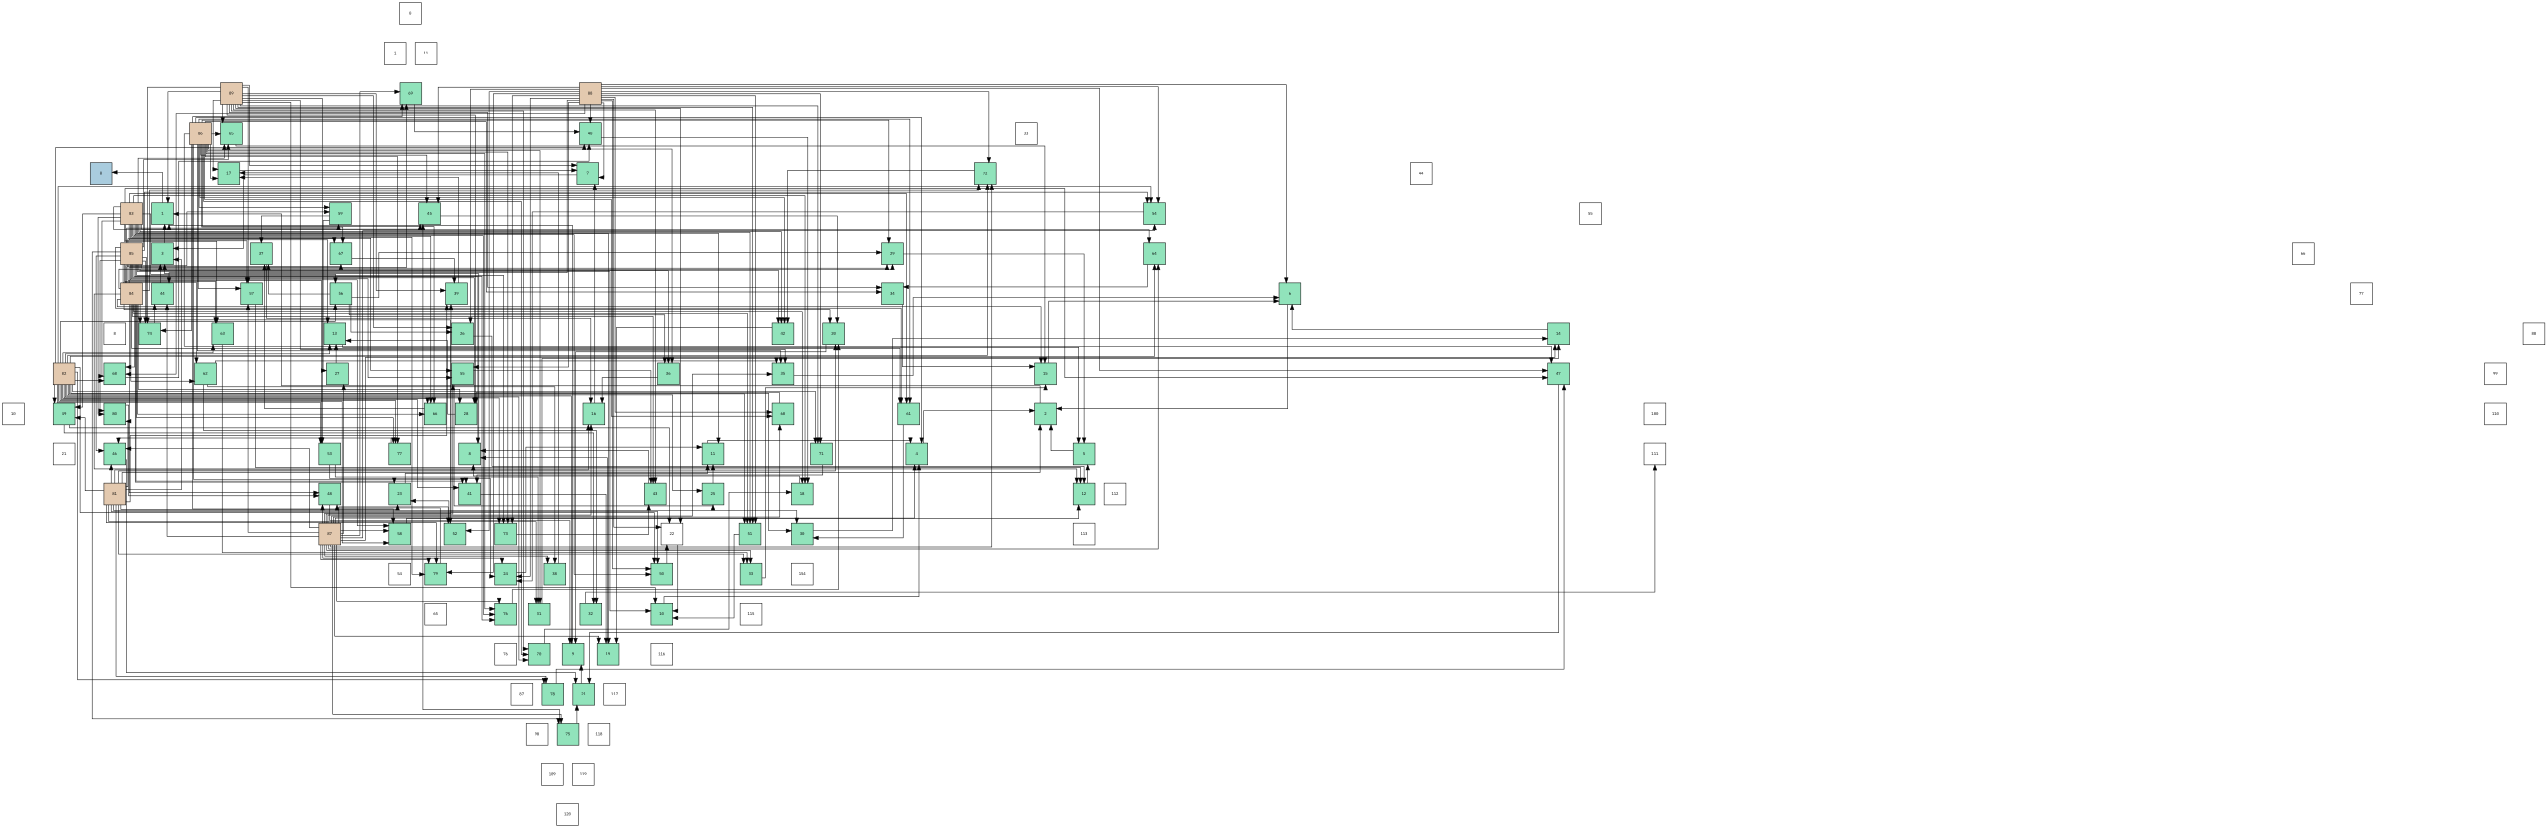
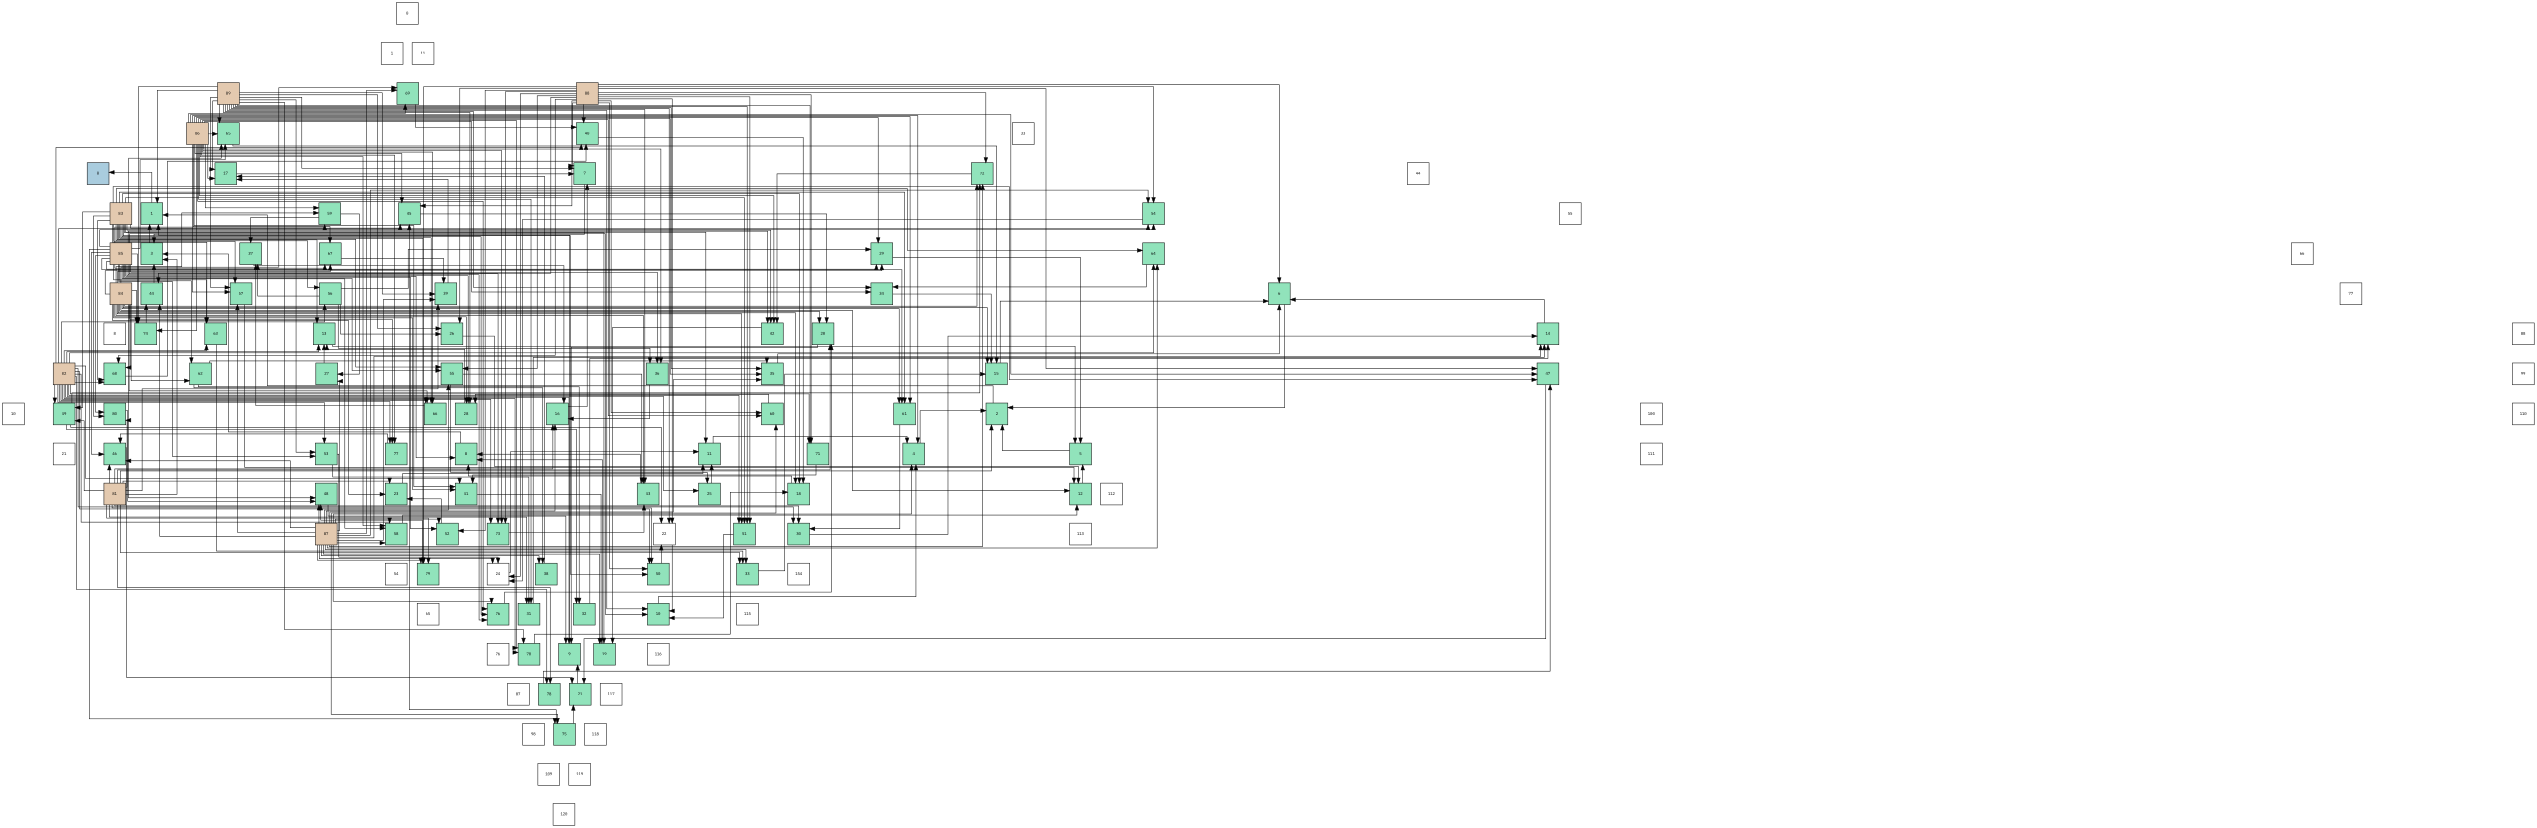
edge "82" -> "72": now "49" -> "72"
node "24": fillcolor #91e3bb -> #ffffff
edge "32" -> "111": now "32" -> "14"
